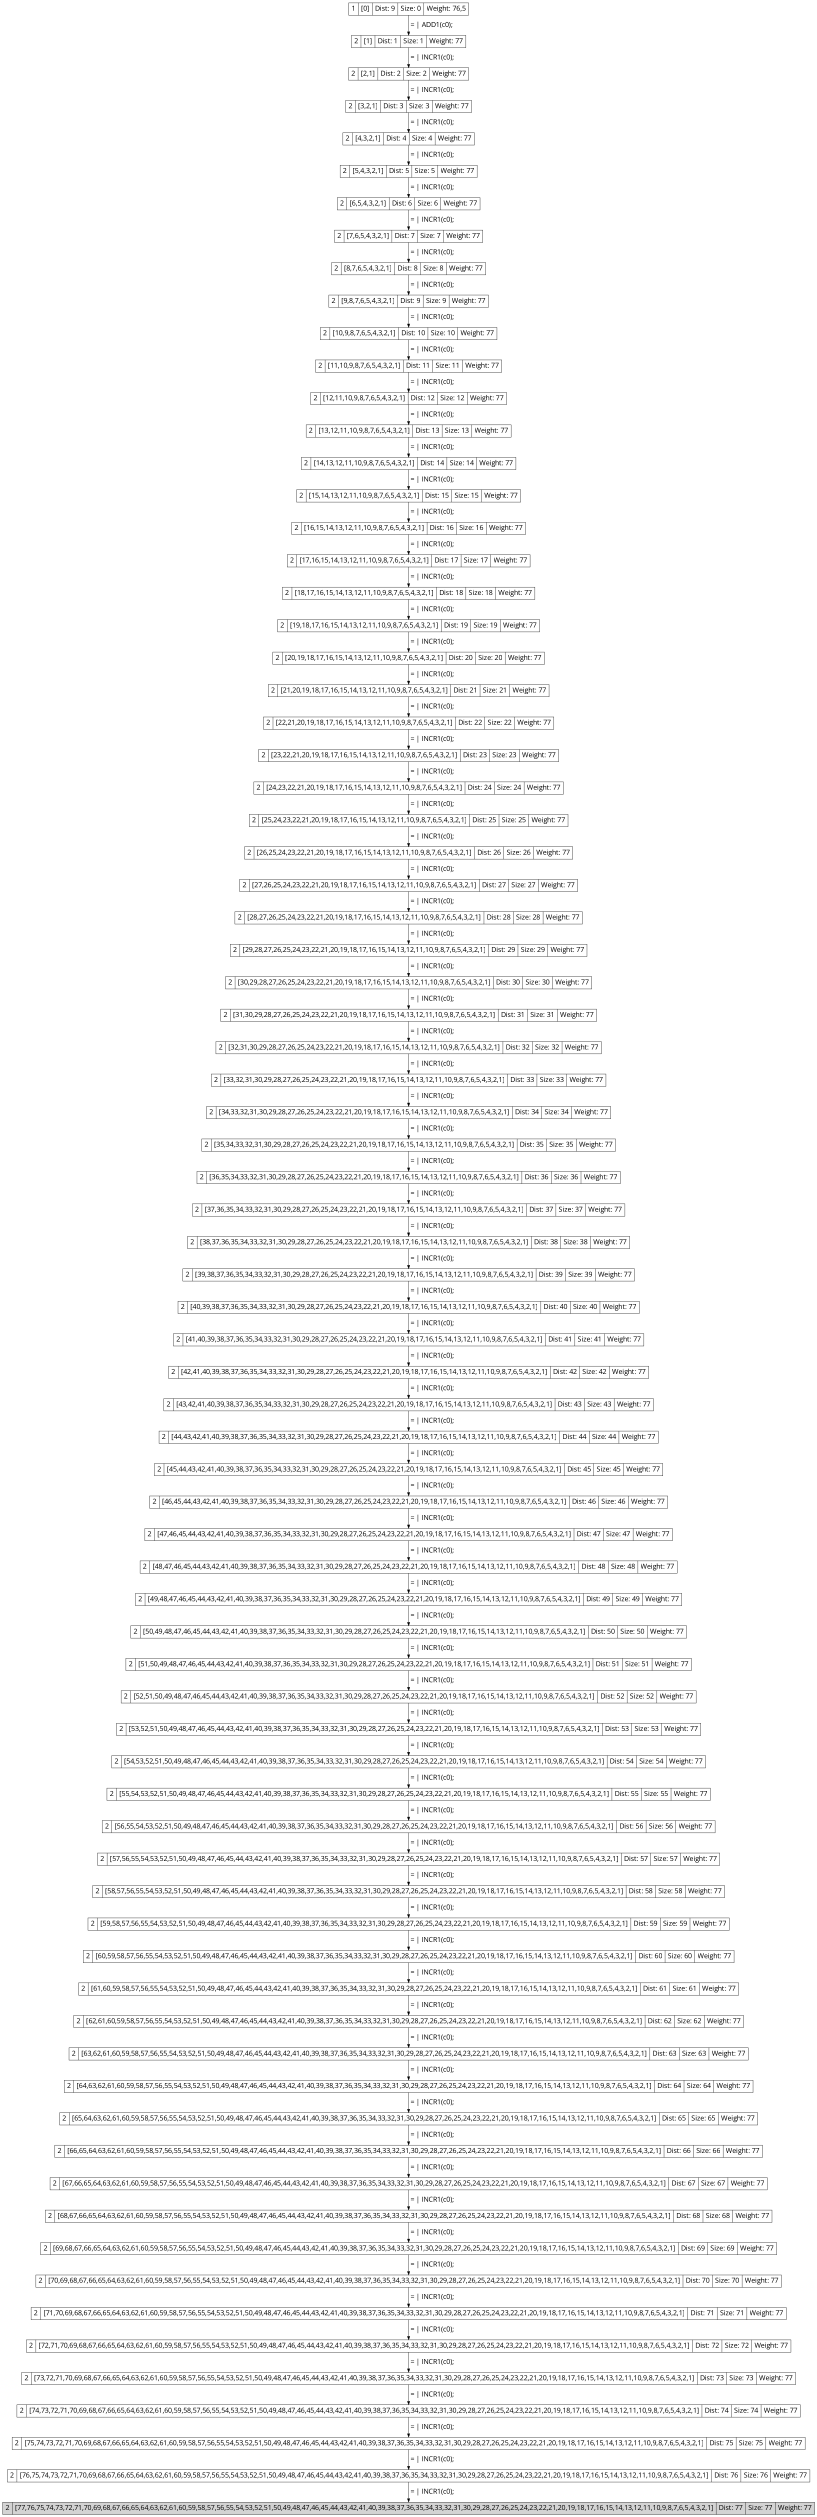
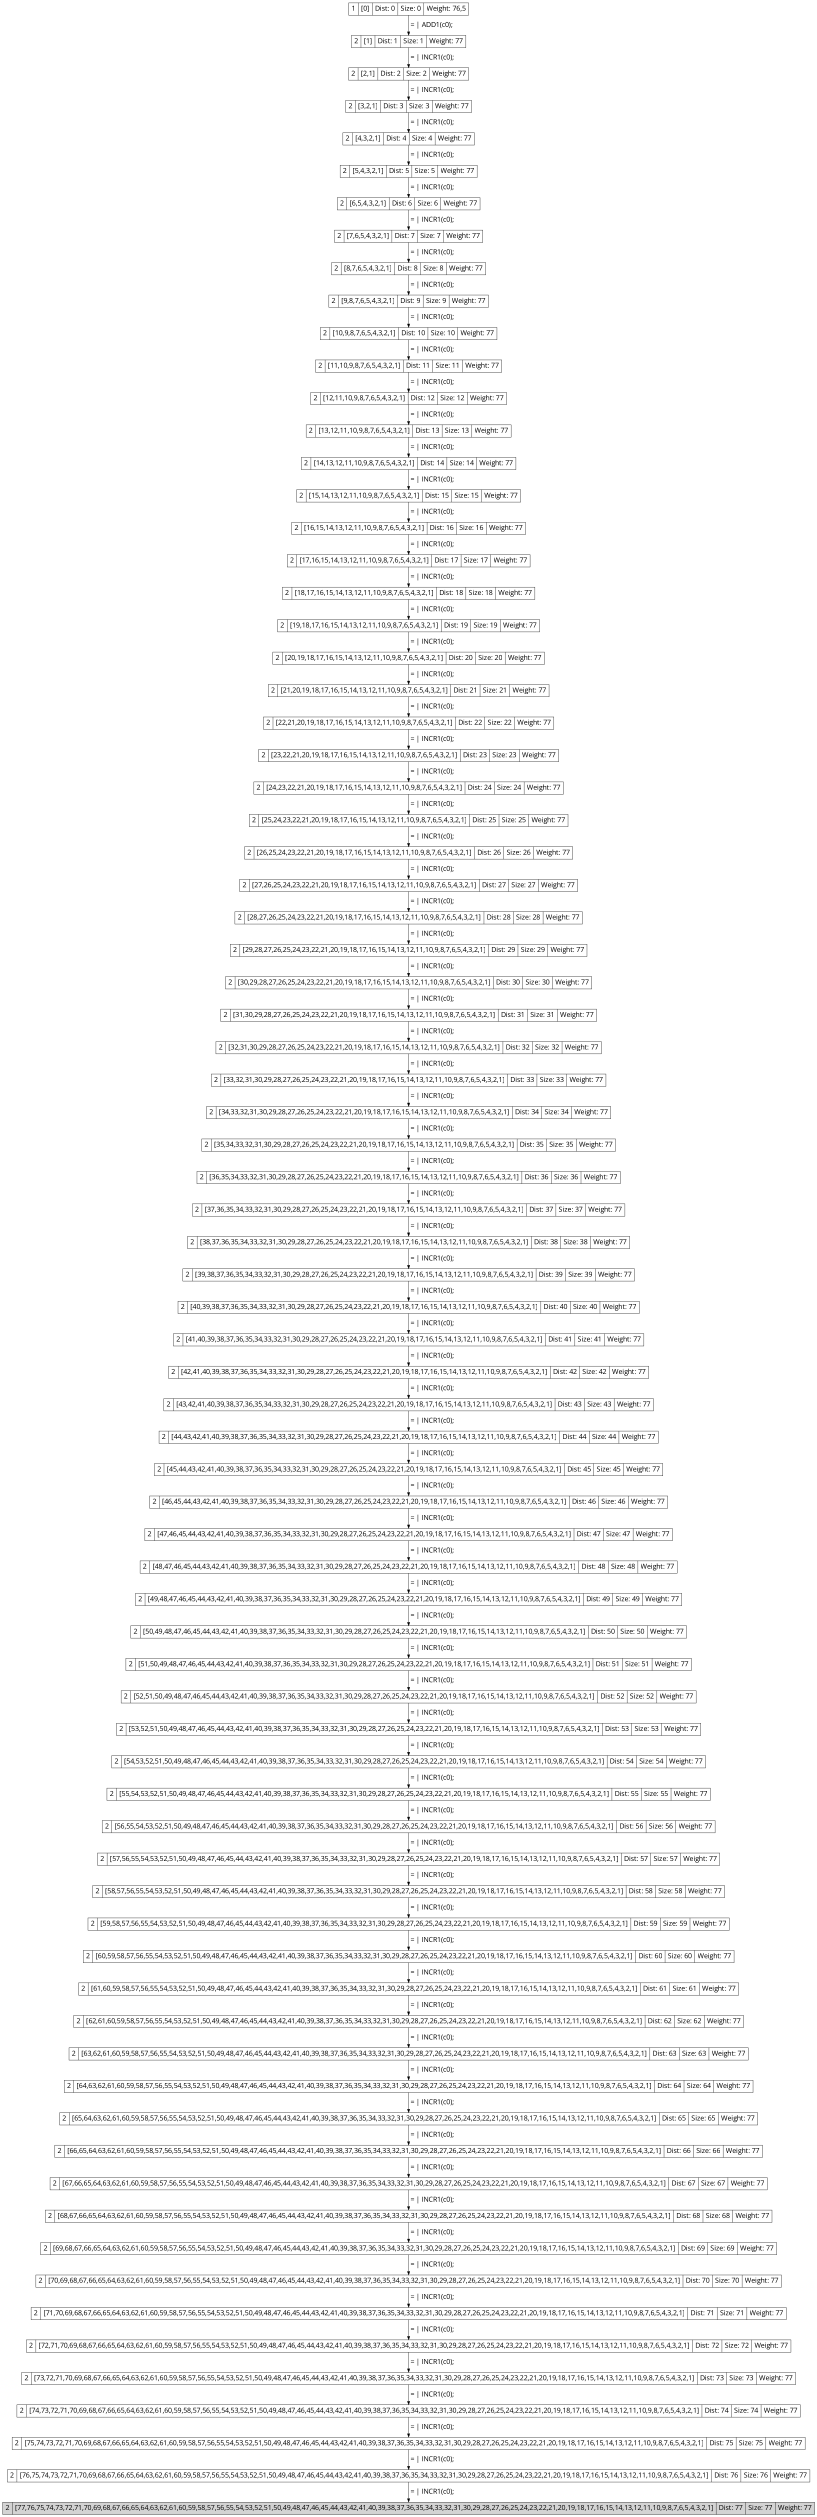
node "1": text "Dist: 9" -> "Dist: 0"
